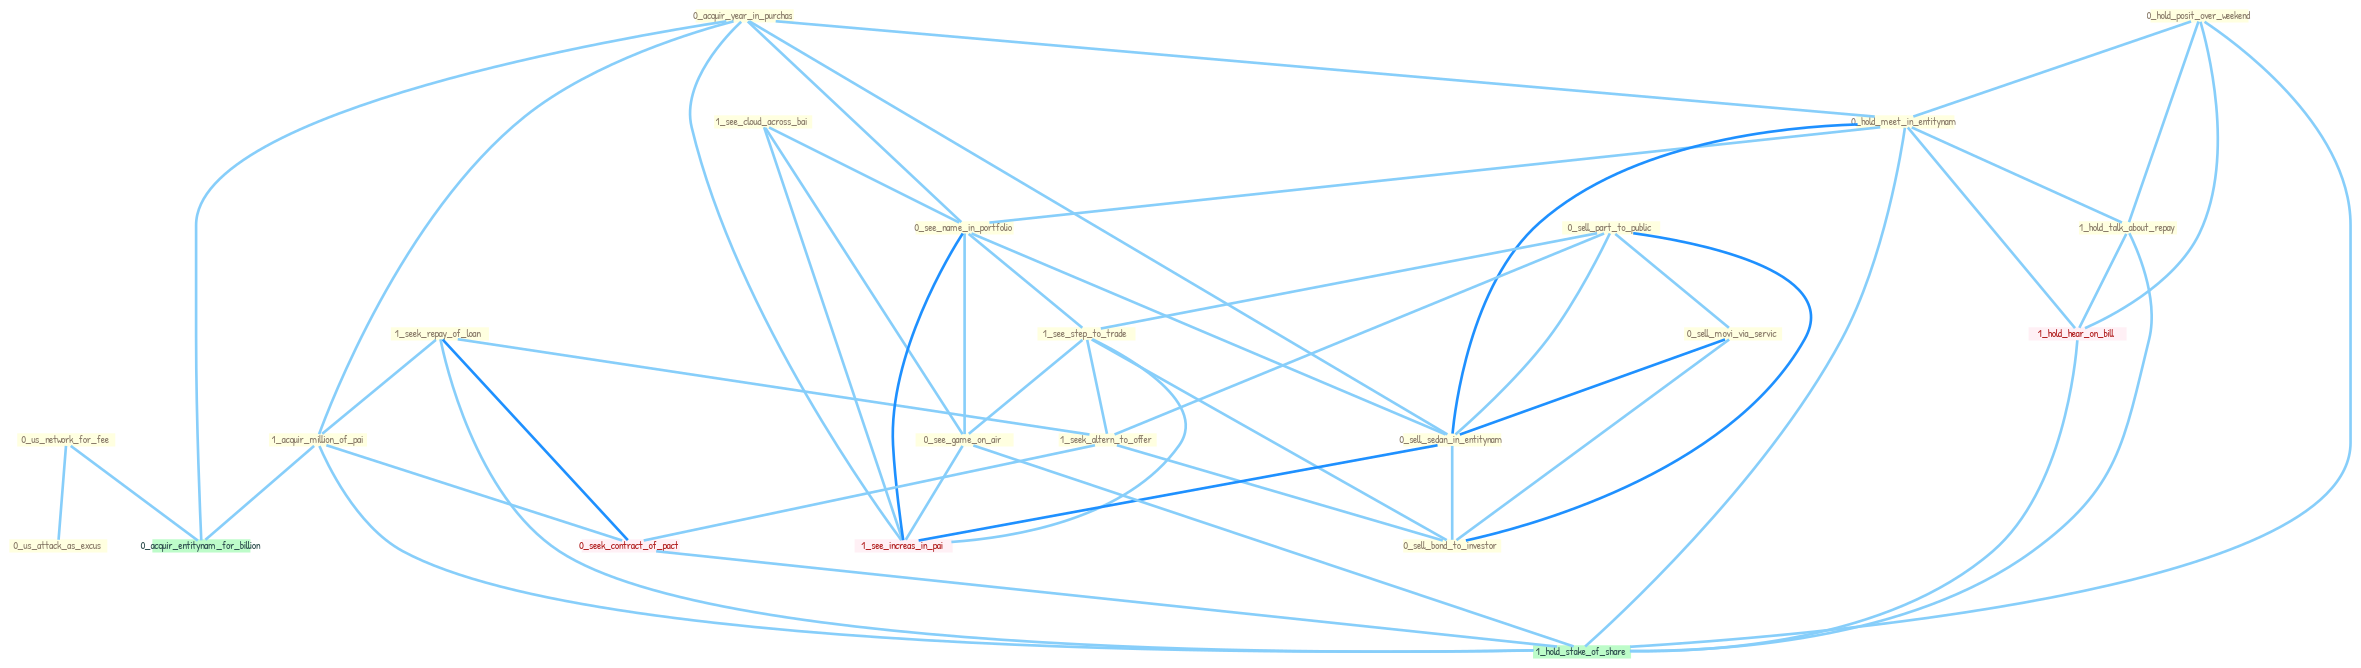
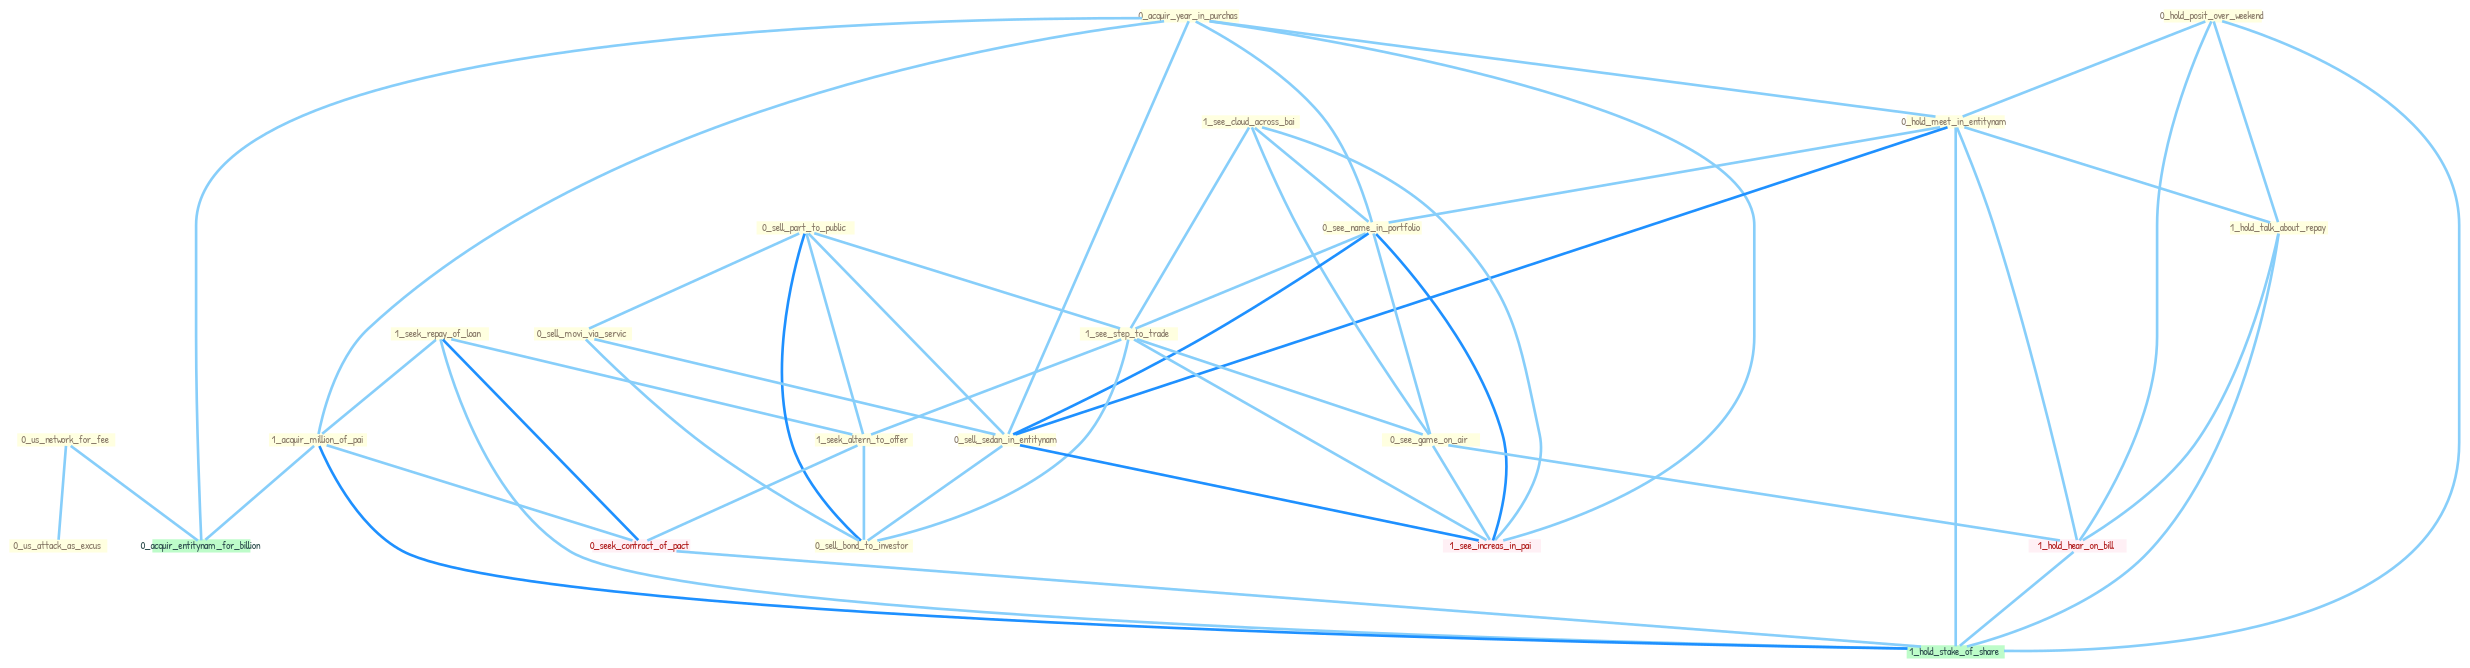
edge "1_see_cloud_across_bai" -- "1_see_step_to_trade": added
edge "0_see_name_in_portfolio" -- "0_sell_sedan_in_entitynam": color #87cefa -> #1e90ff
edge "0_sell_movi_via_servic" -- "0_sell_sedan_in_entitynam": color #1e90ff -> #87cefa
edge "0_see_game_on_air" -- "1_hold_stake_of_share": now "0_see_game_on_air" -- "1_hold_hear_on_bill"
edge "1_acquir_million_of_pai" -- "1_hold_stake_of_share": color #87cefa -> #1e90ff
